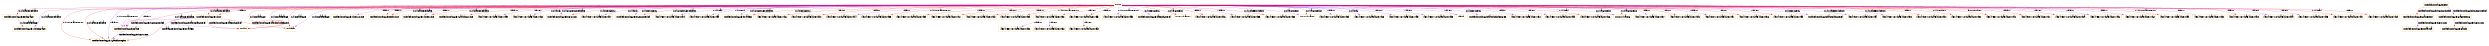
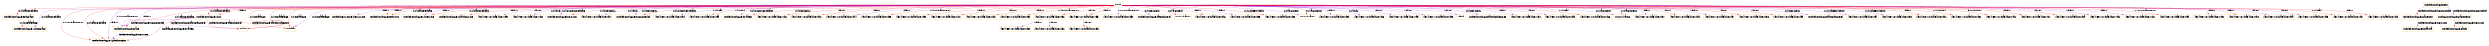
edge "NULL" -> "-450475e7:187d2a54d2e:-7ffa": color purple -> red
edge "-450475e7:187d2a54d2e:-7fc9" -> "NULL": reversed
node "untitled-ontology-5:Sherry_wine": label "untitled-ontology-5:Sherry_wine" -> "untitled-isGrownIn-5:Sherry_wine"
node "untitled-ontology-5:grape_test_2": label "untitled-ontology-5:grape_test_2" -> "ontology-ontology-5:grape_test_2"
